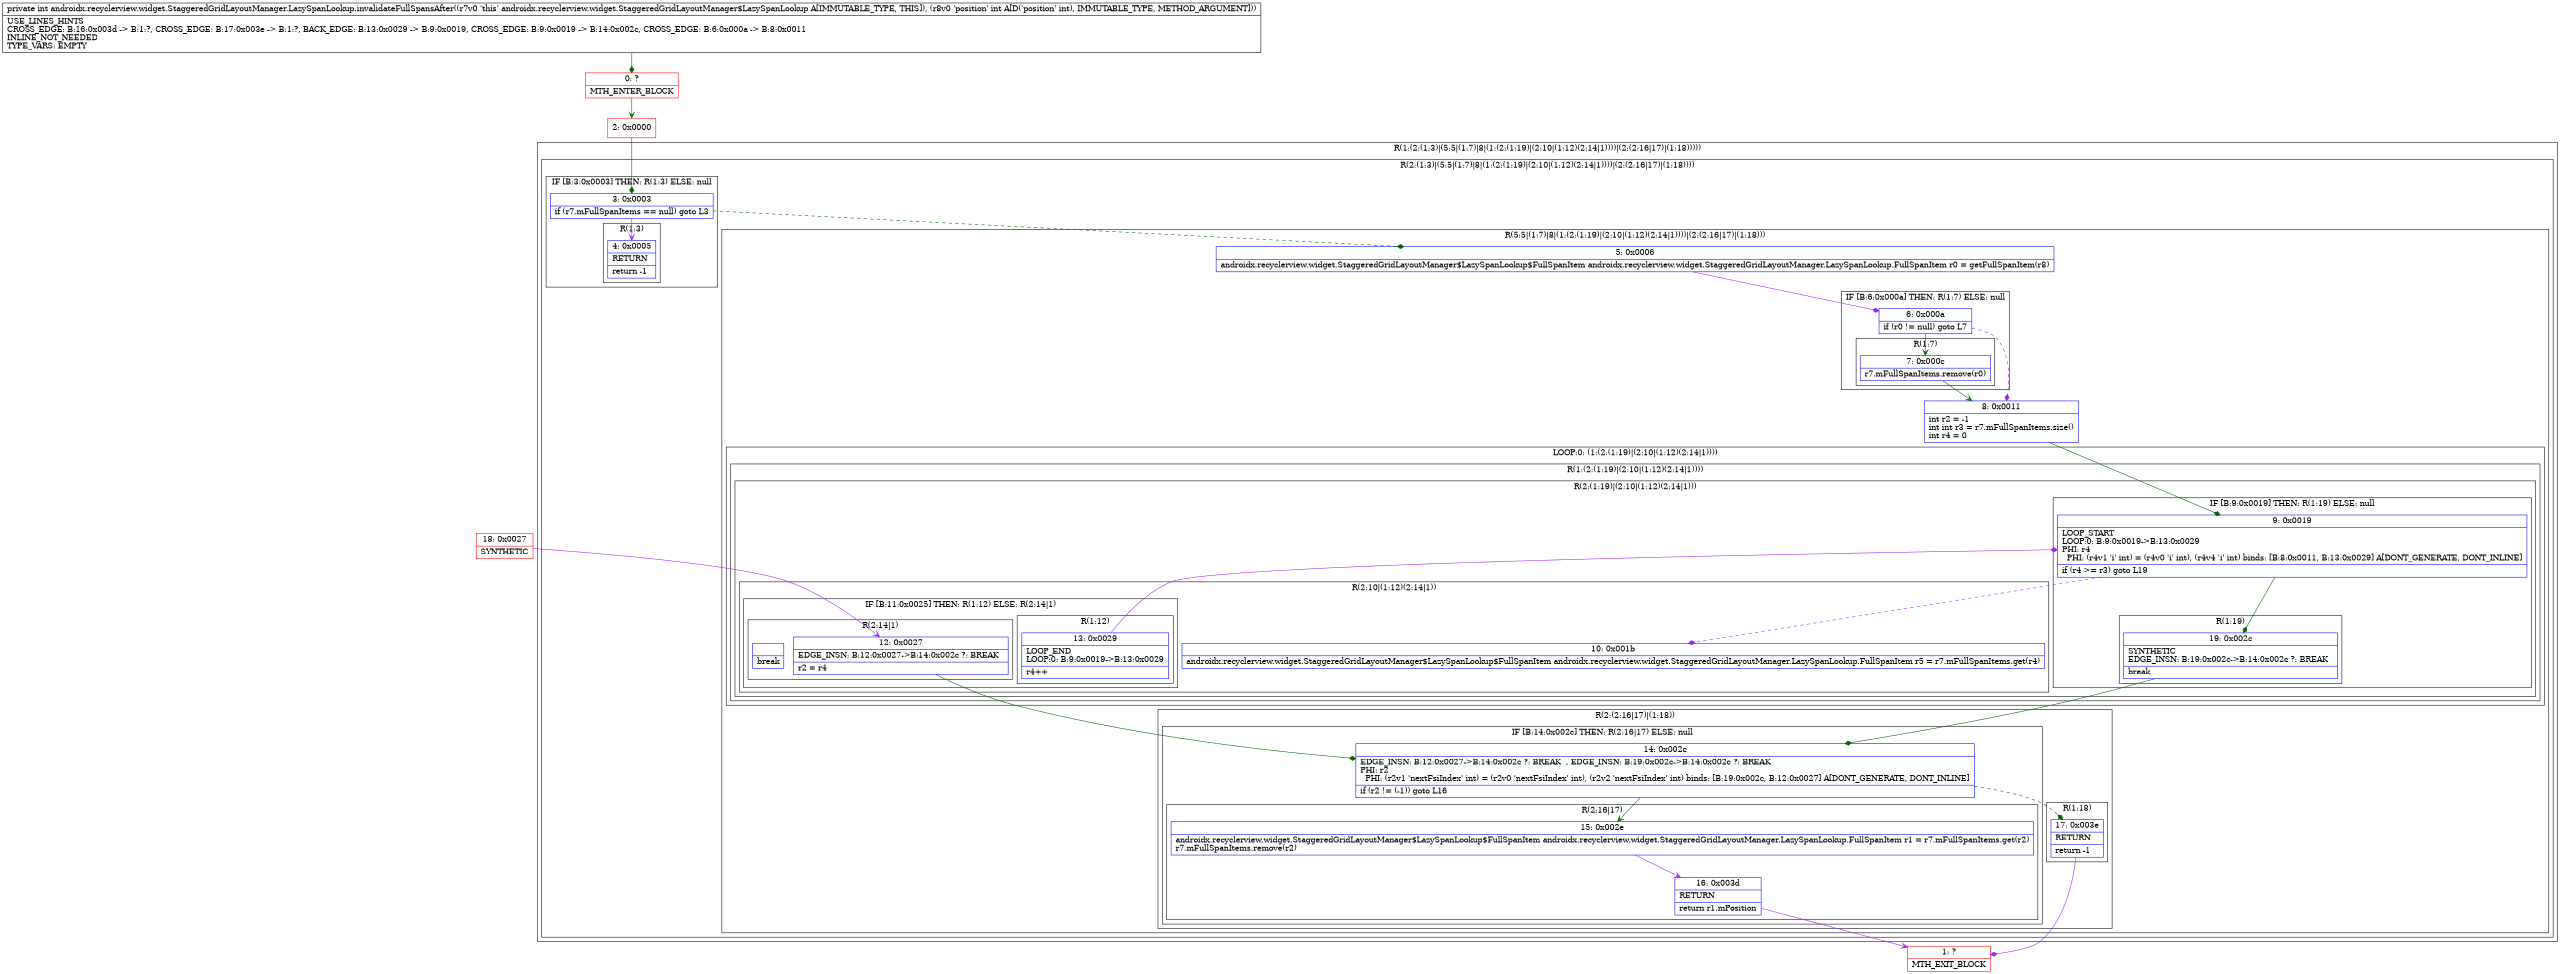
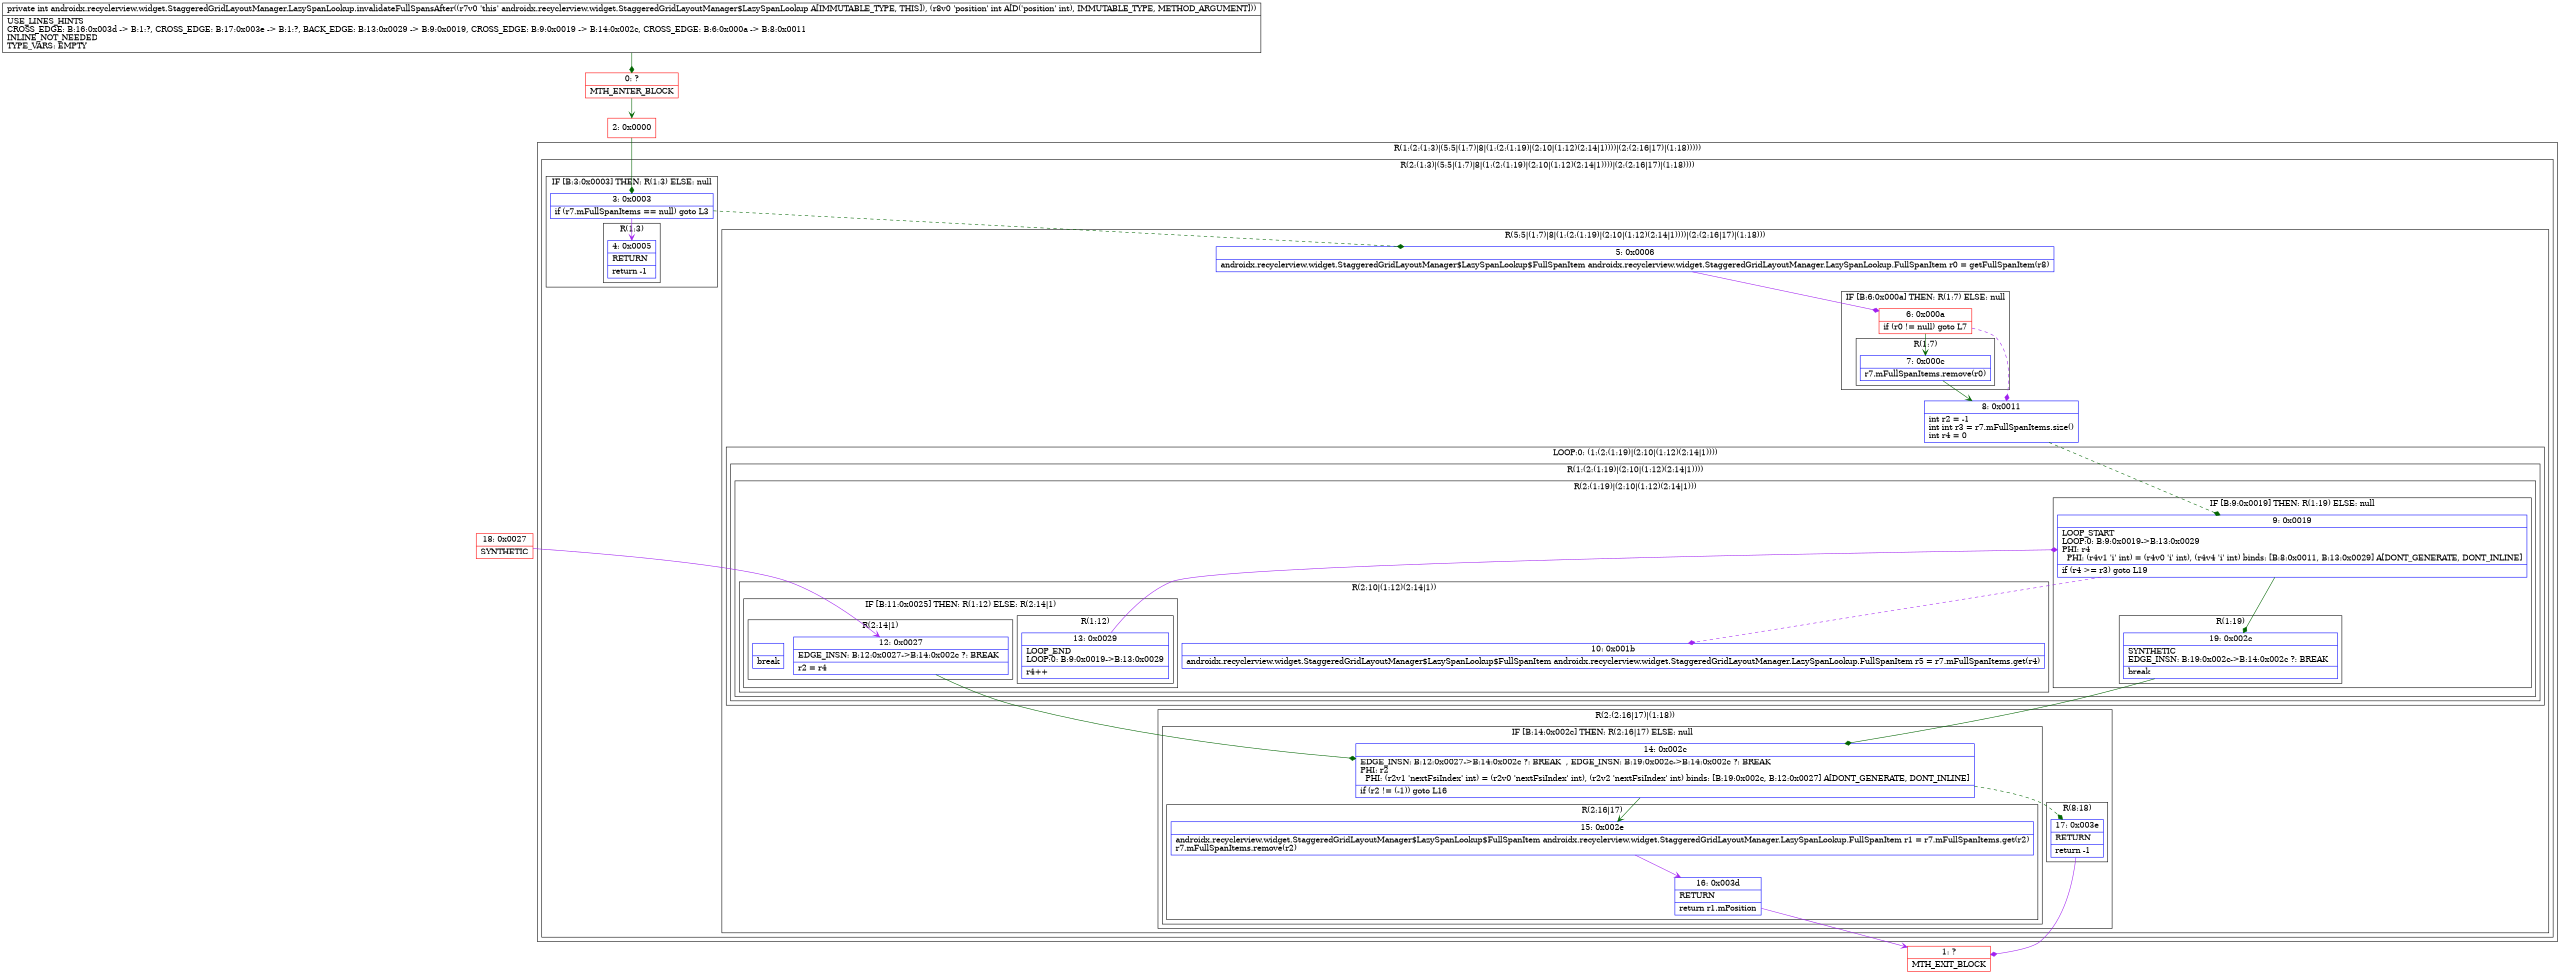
node "6: 0x000a": color blue -> red
edge "8: 0x0011" -> "9: 0x0019": style solid -> dashed
cluster "R(1:18)": label "R(1:18)" -> "R(8:18)"
